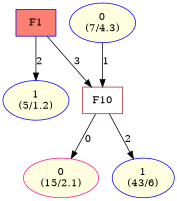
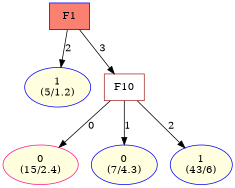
edge "0 (7/4.3)" -> "F10": reversed
node "0 (15/2.1)": label "0 (15/2.1)" -> "0 (15/2.4)"
